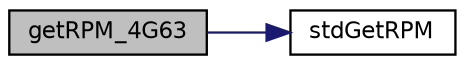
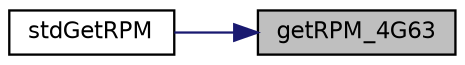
edge "getRPM_4G63" -> "stdGetRPM": reversed
